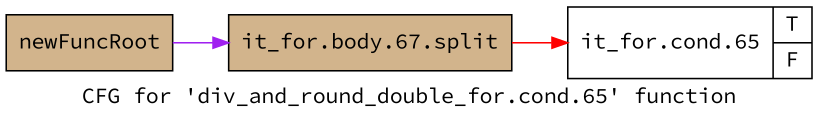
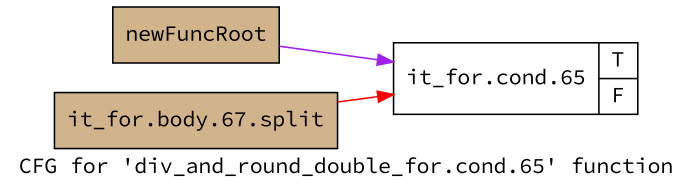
edge "newFuncRoot" -> "it_for.body.67.split": now "newFuncRoot" -> "it_for.cond.65"
